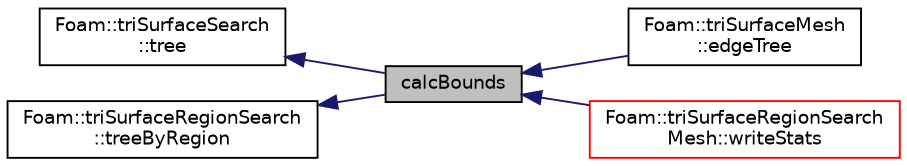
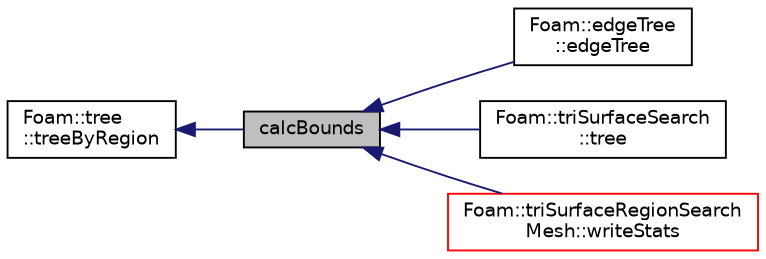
node "Foam::triSurfaceMesh ::edgeTree": label "Foam::triSurfaceMesh ::edgeTree" -> "Foam::edgeTree ::edgeTree"
edge "calcBounds" -> "Foam::triSurfaceSearch ::tree": reversed
node "Foam::triSurfaceRegionSearch ::treeByRegion": label "Foam::triSurfaceRegionSearch ::treeByRegion" -> "Foam::tree ::treeByRegion"
